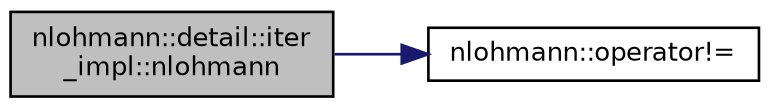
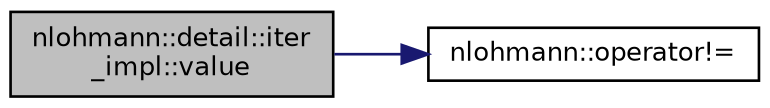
node "nlohmann::detail::iter _impl::nlohmann": label "nlohmann::detail::iter _impl::nlohmann" -> "nlohmann::detail::iter _impl::value"
